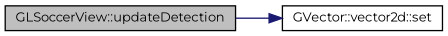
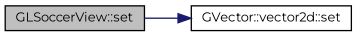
node "GLSoccerView::updateDetection": label "GLSoccerView::updateDetection" -> "GLSoccerView::set"
